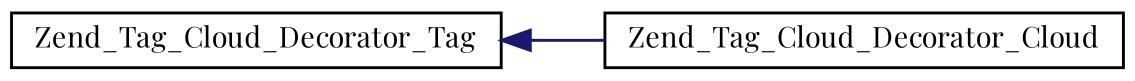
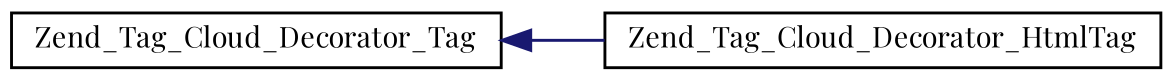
node "Zend_Tag_Cloud_Decorator_Cloud": label "Zend_Tag_Cloud_Decorator_Cloud" -> "Zend_Tag_Cloud_Decorator_HtmlTag"
